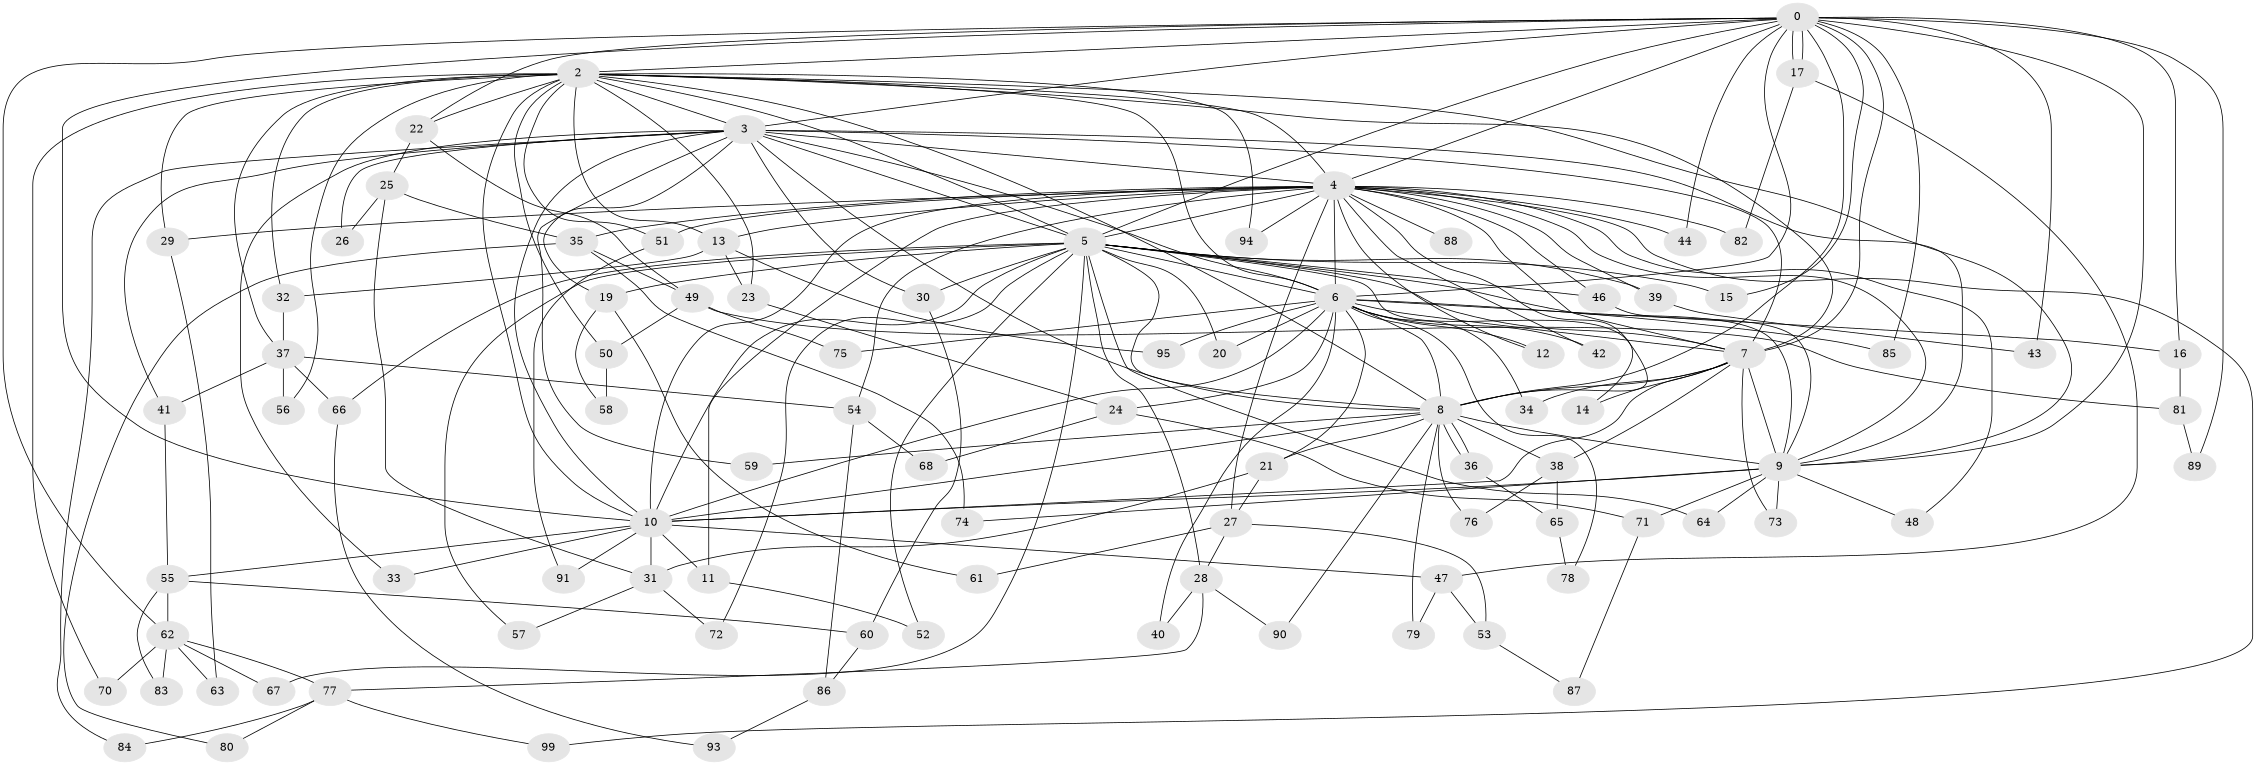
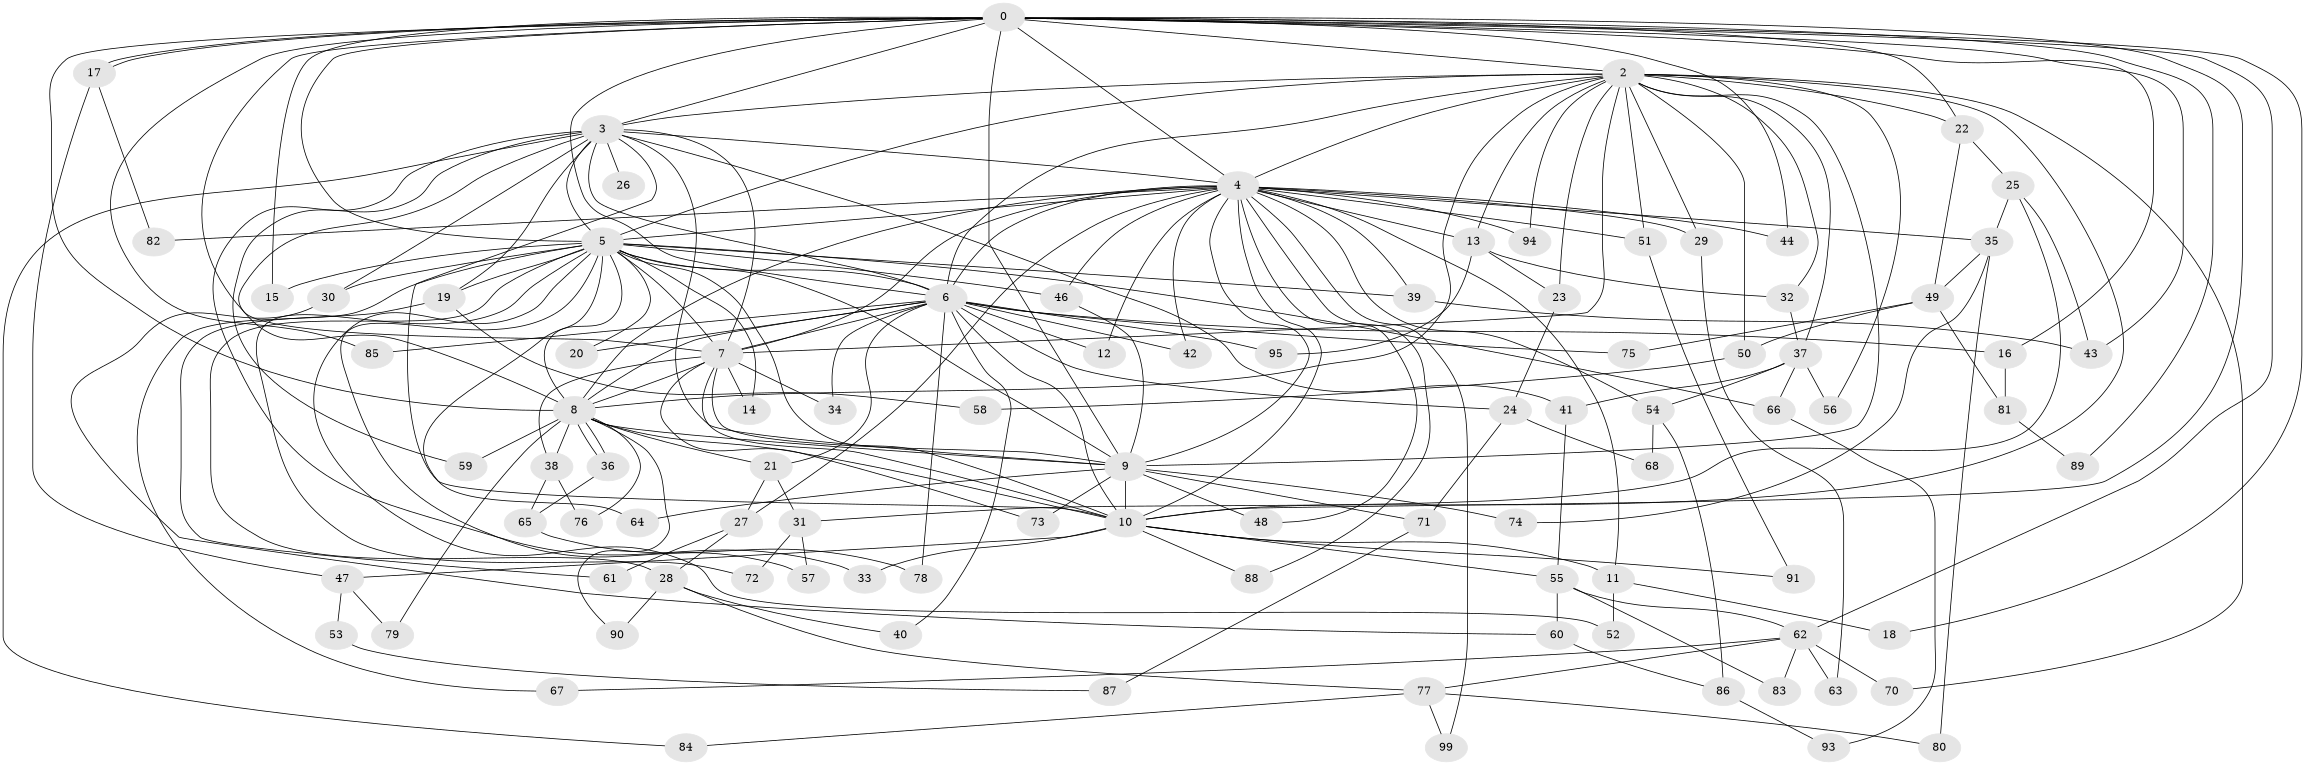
edge "25" -- "26": now "25" -- "43"
edge "27" -- "53": removed
edge "10" -- "31": now "10" -- "88"
node "18": added
